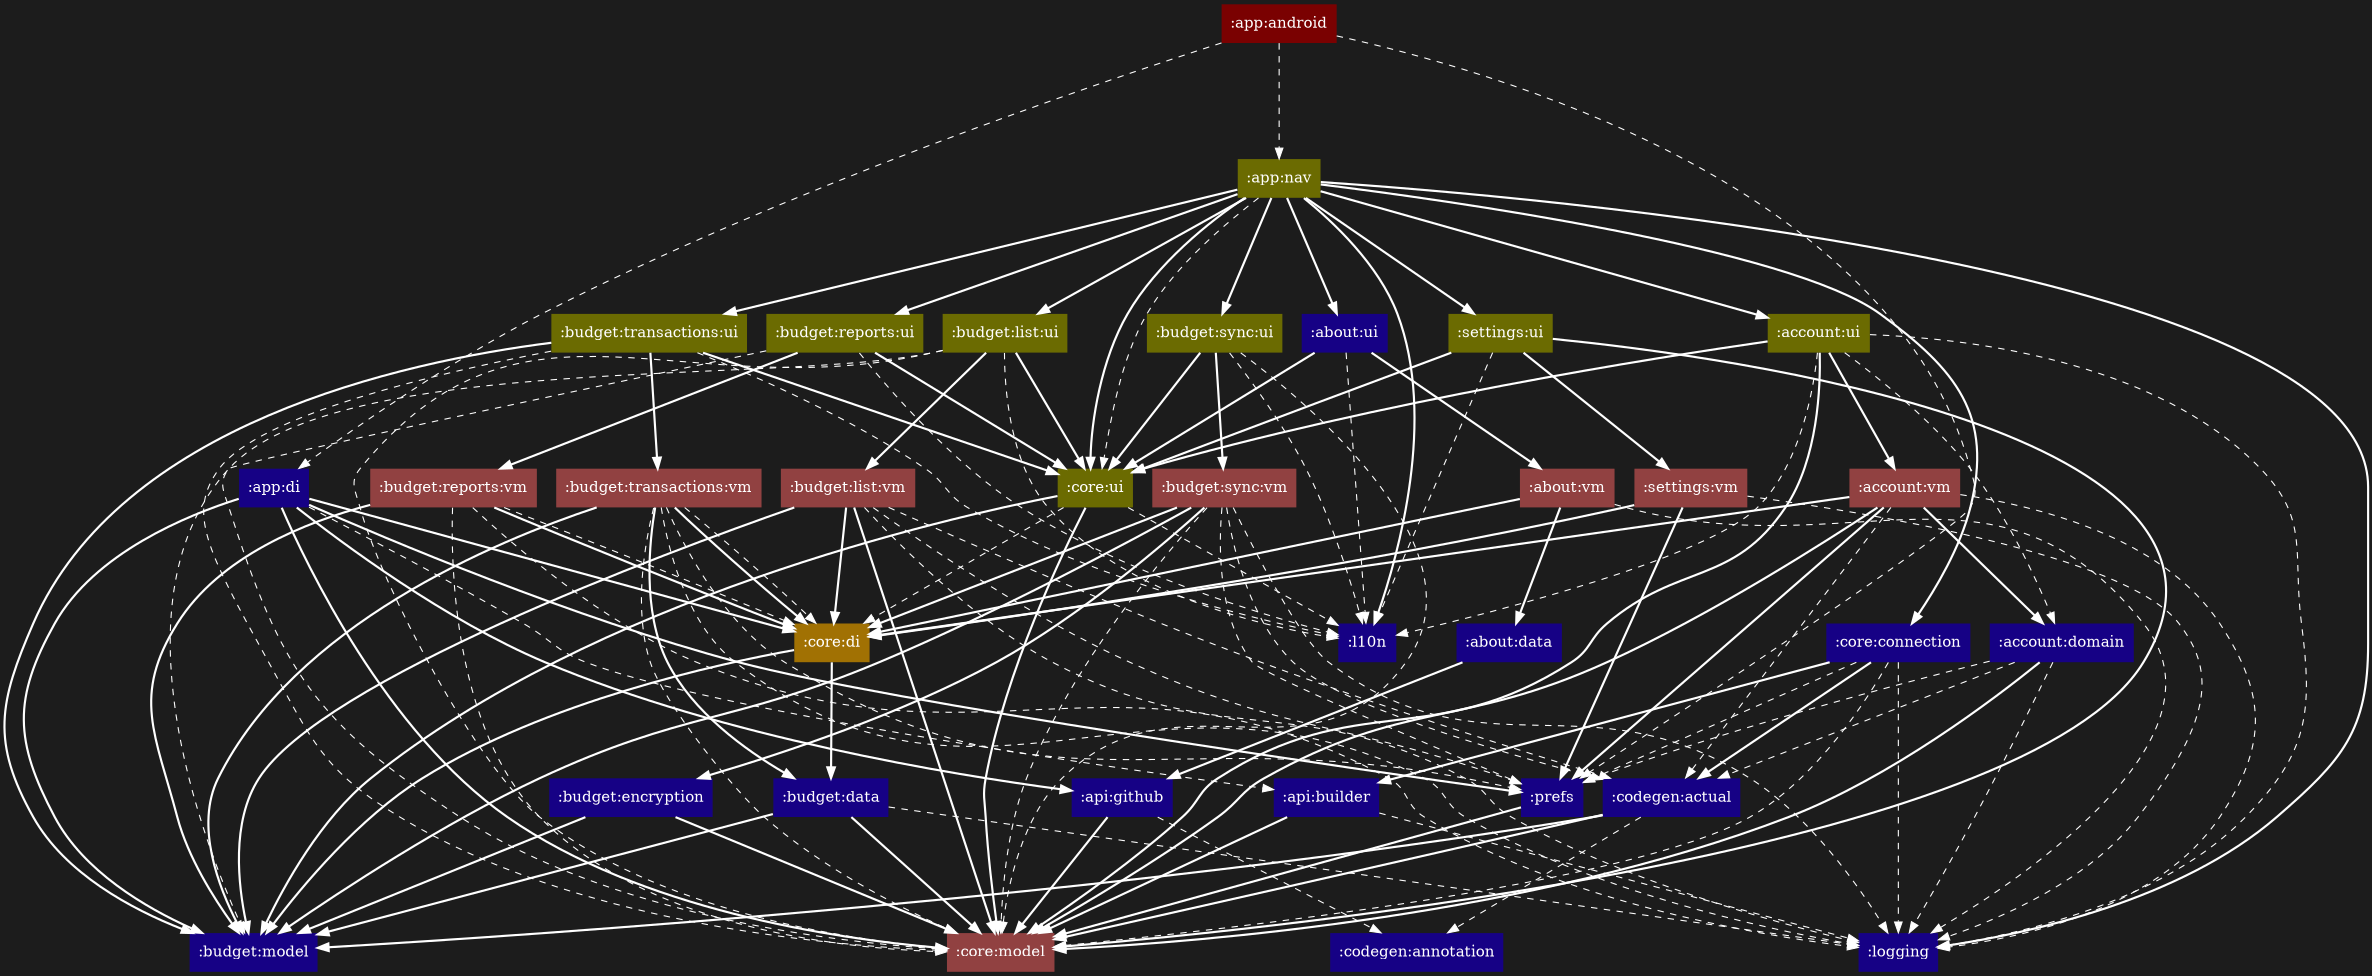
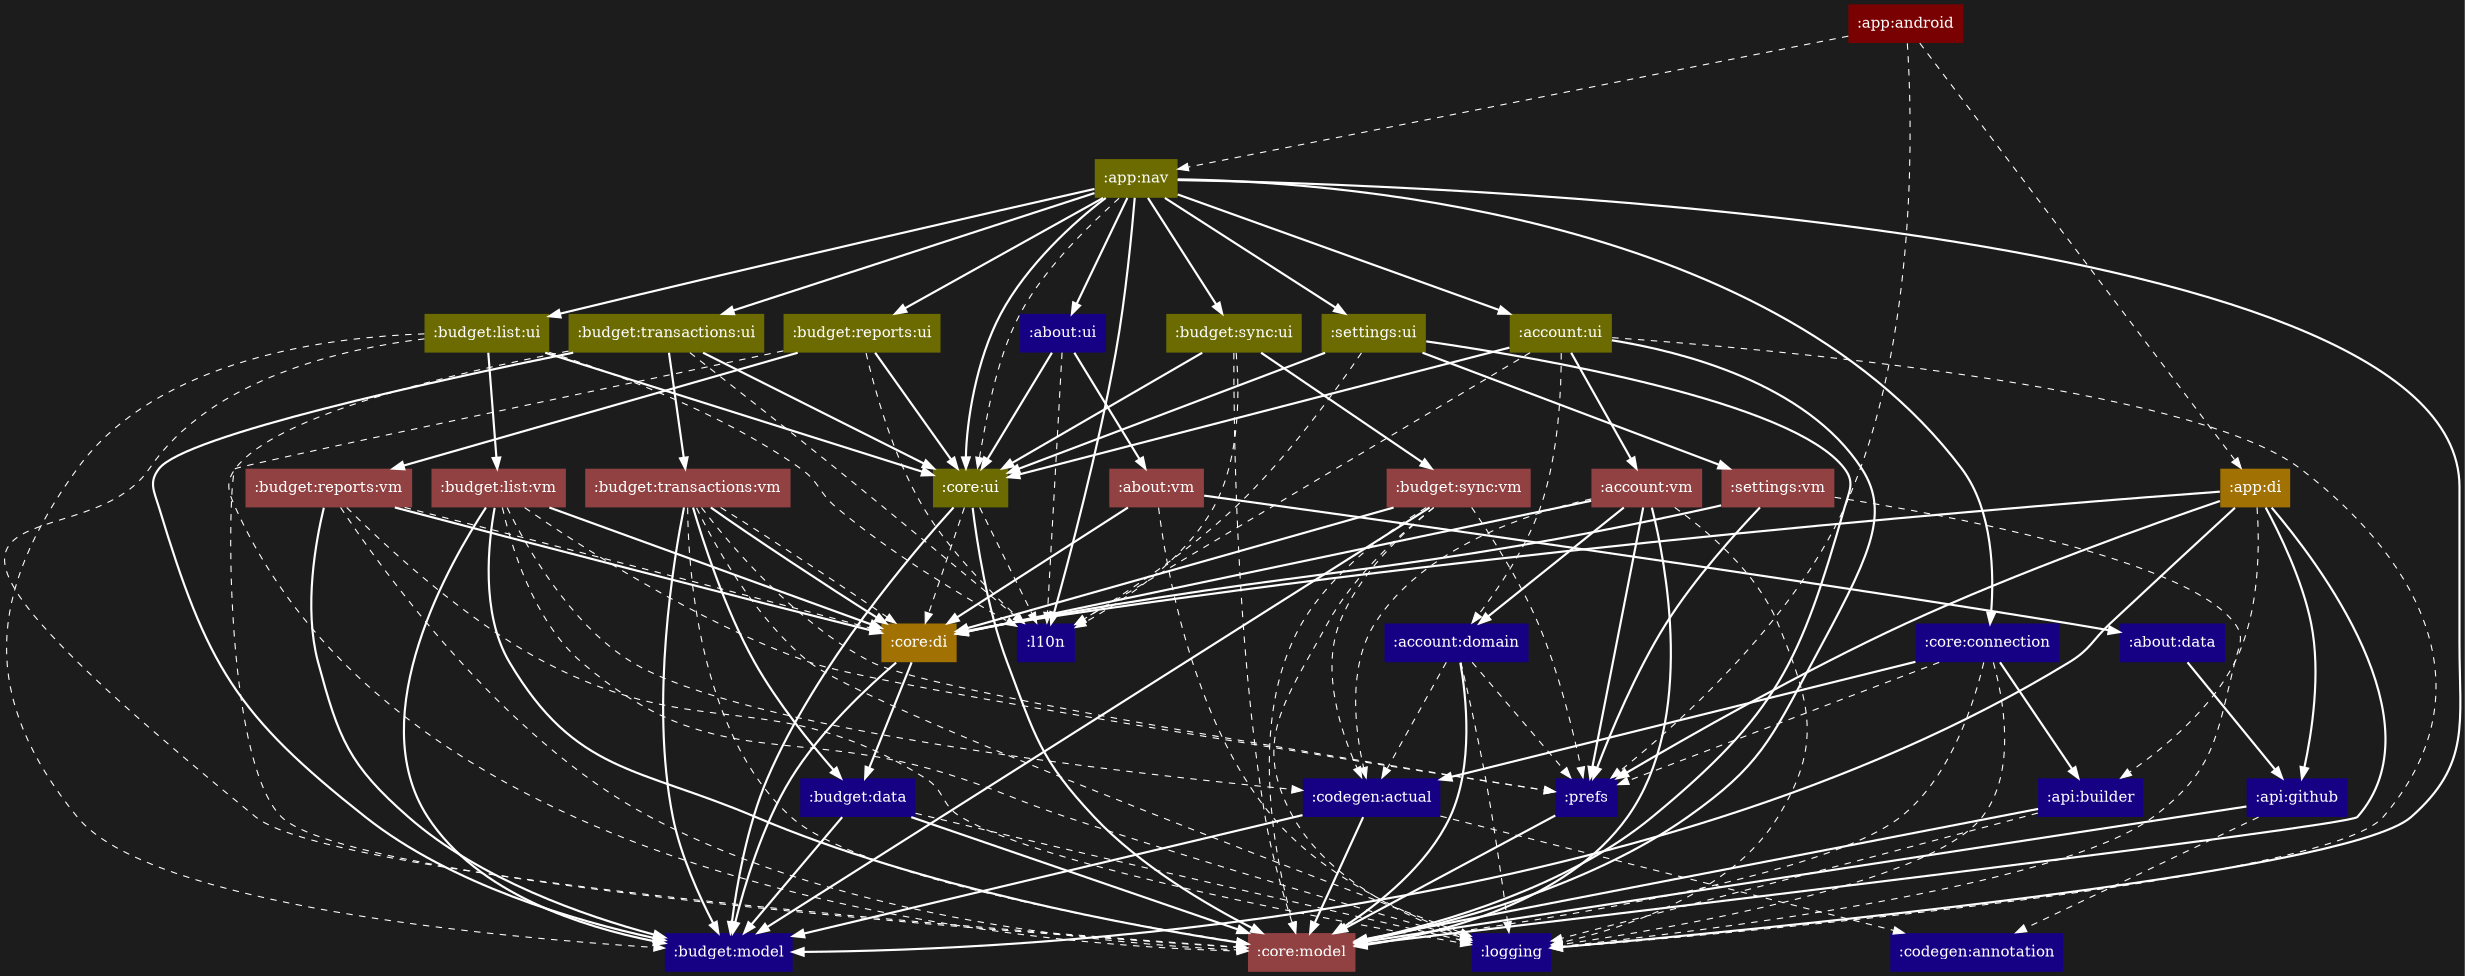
node ":app:di": fillcolor #160185 -> #a17103
node ":budget:encryption": removed
